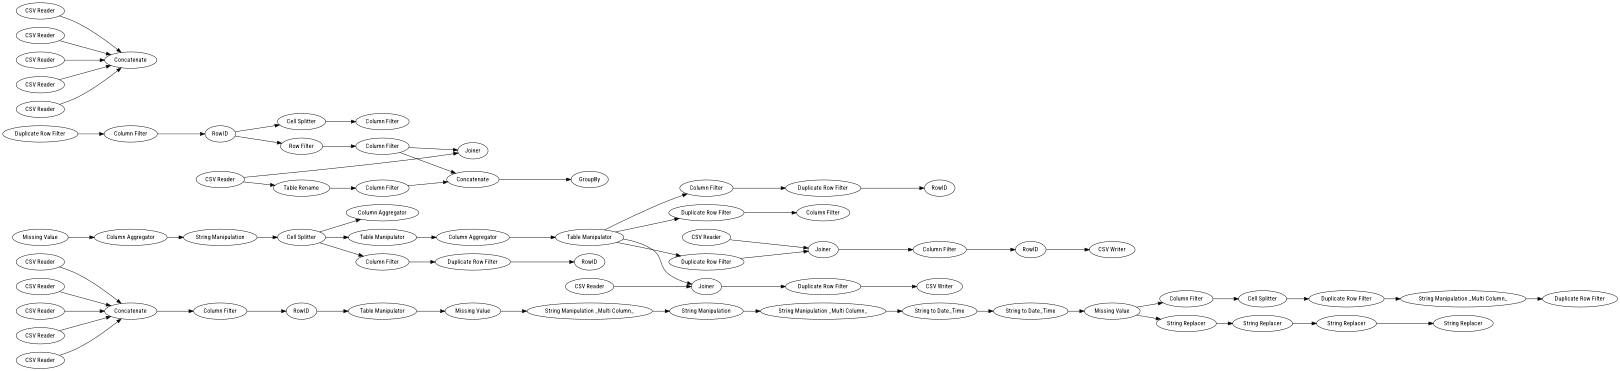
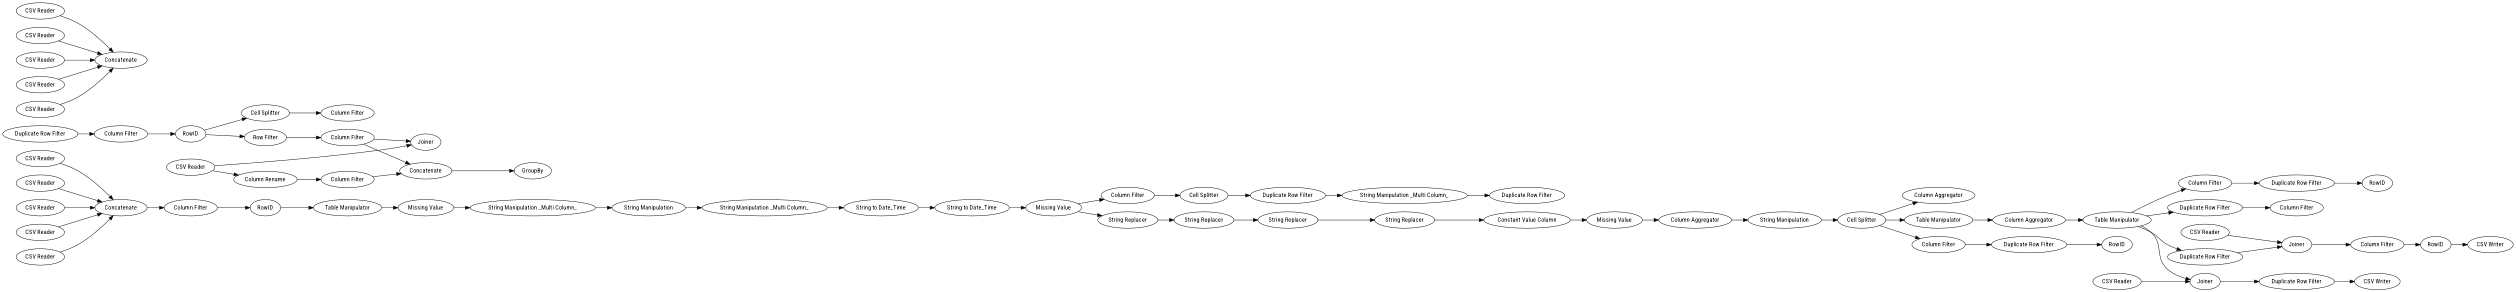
node "Table Rename": label "Table Rename" -> "Column Rename"
node "Constant Value Column": added
